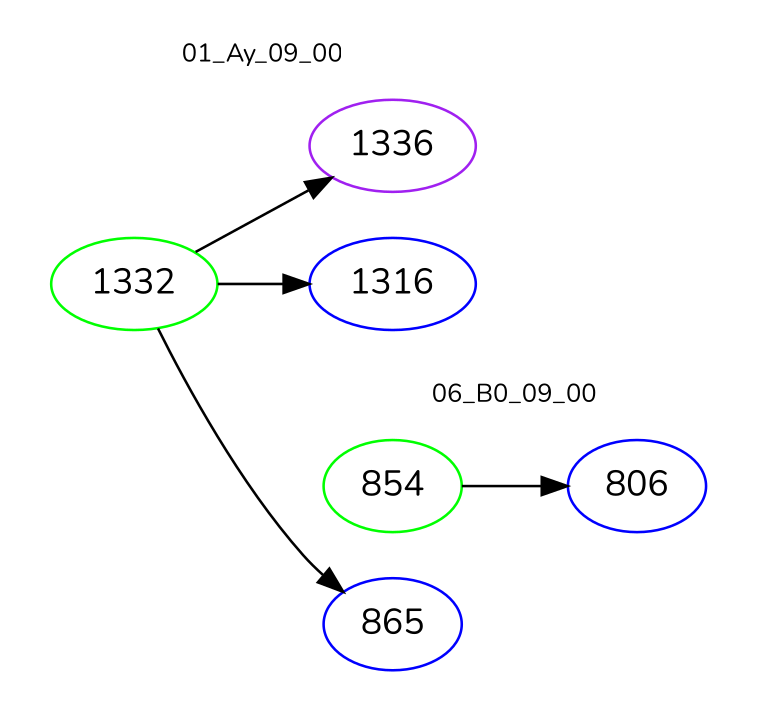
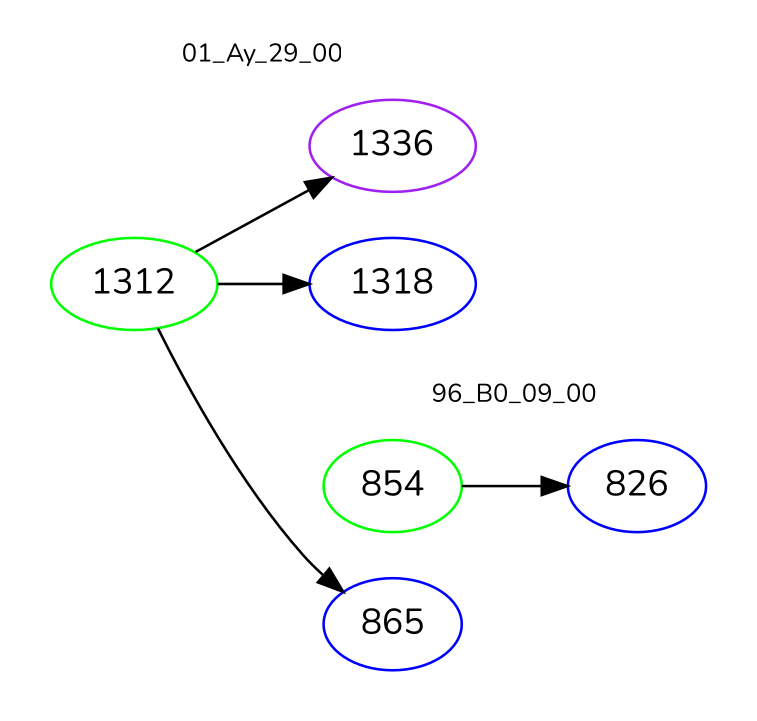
cluster "01_Ay_09_00": label "01_Ay_09_00" -> "01_Ay_29_00"
node "1332": label "1332" -> "1312"
node "1316": label "1316" -> "1318"
cluster "06_B0_09_00": label "06_B0_09_00" -> "96_B0_09_00"
node "806": label "806" -> "826"
